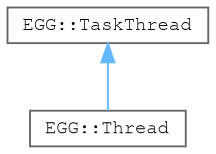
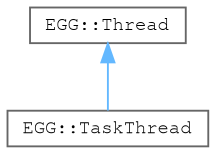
edge "EGG::Thread" -> "EGG::TaskThread": reversed
